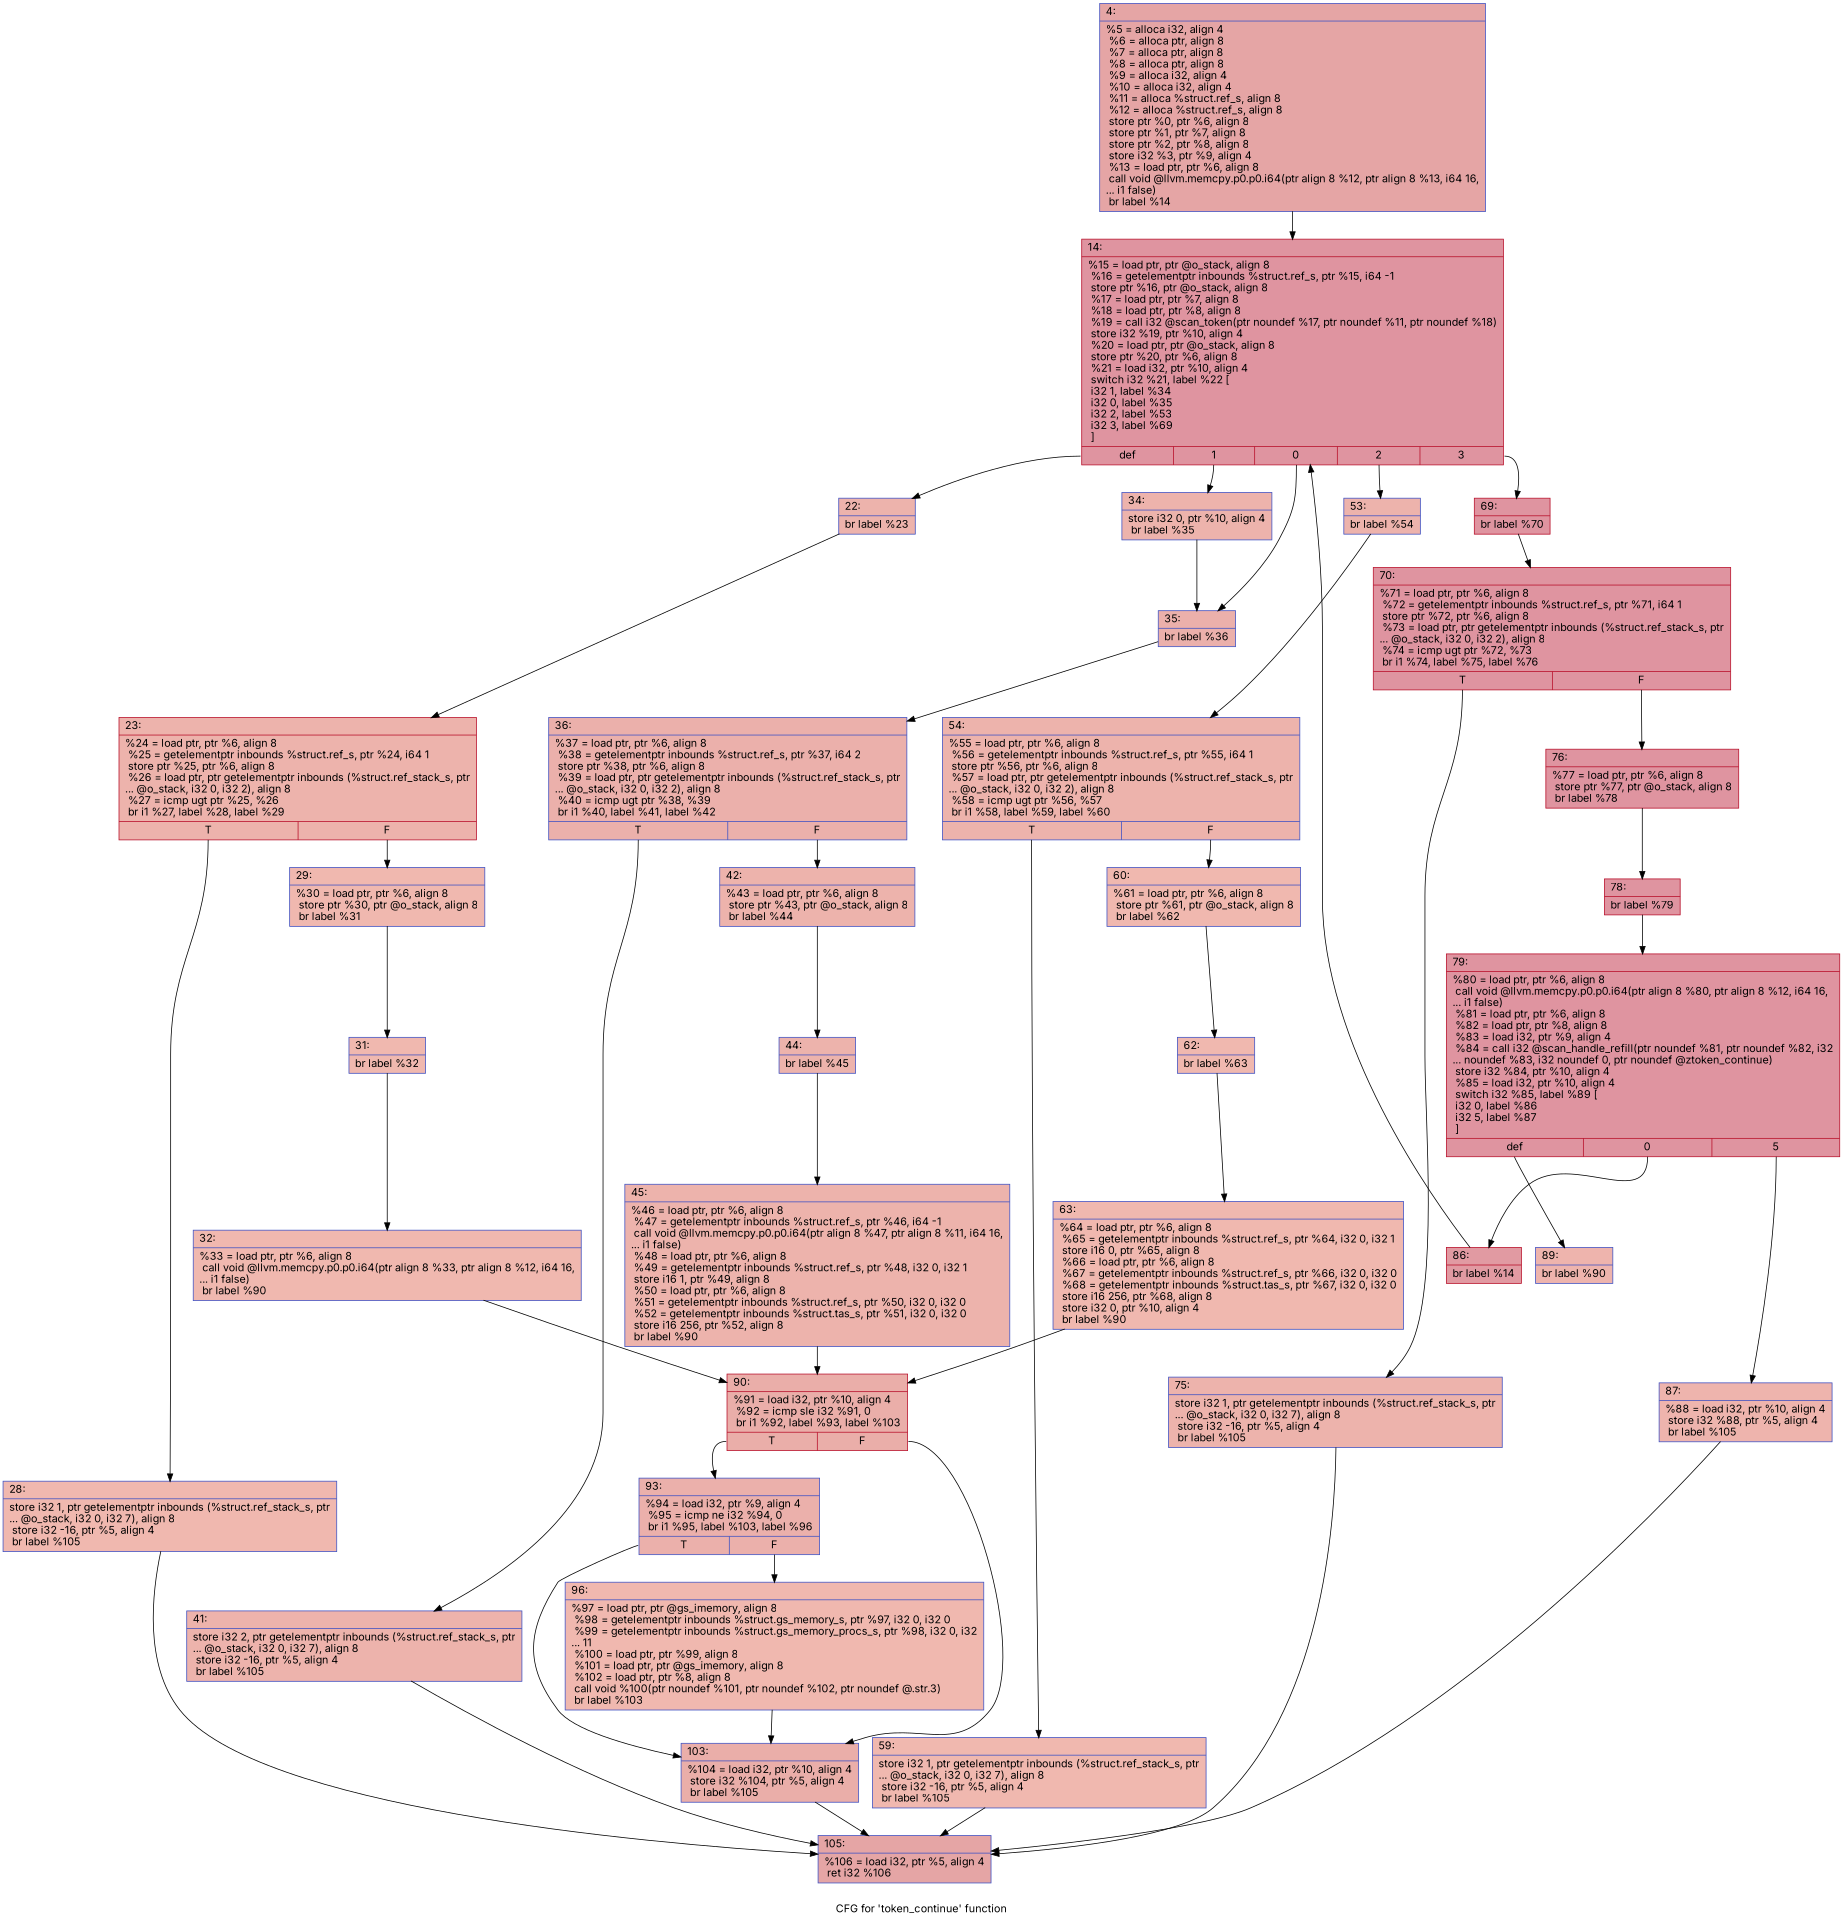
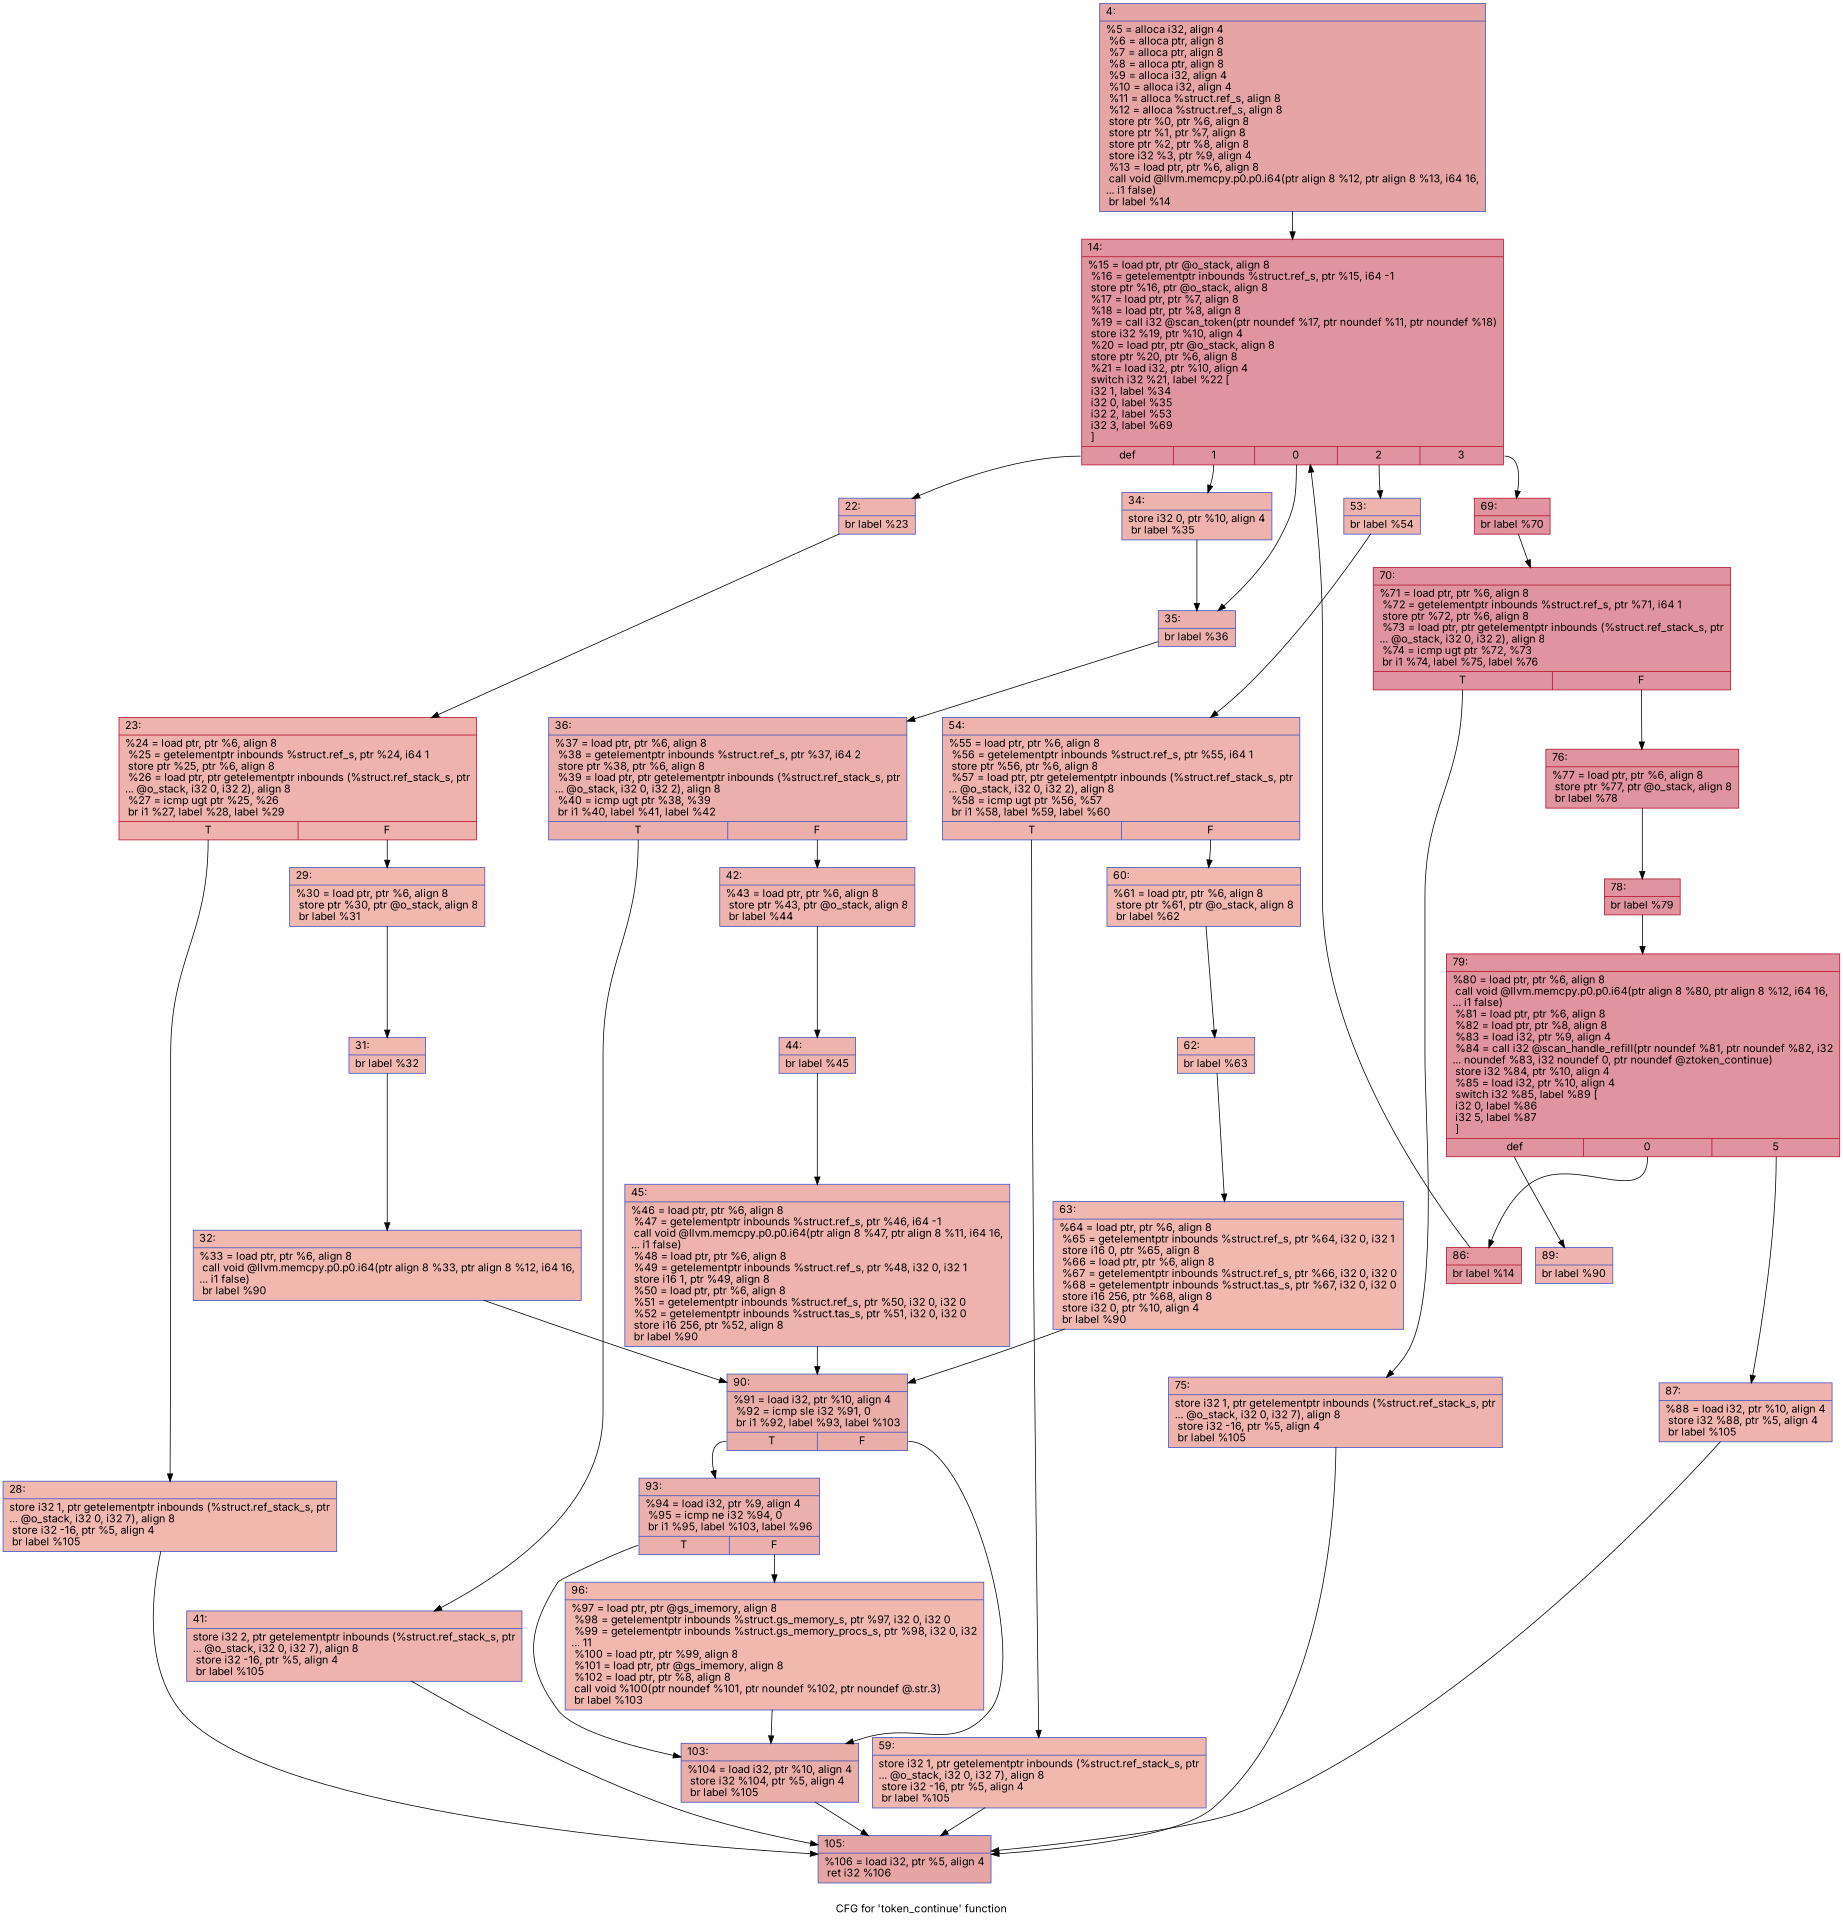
node "90:": color #b70d28ff -> #3d50c3ff
